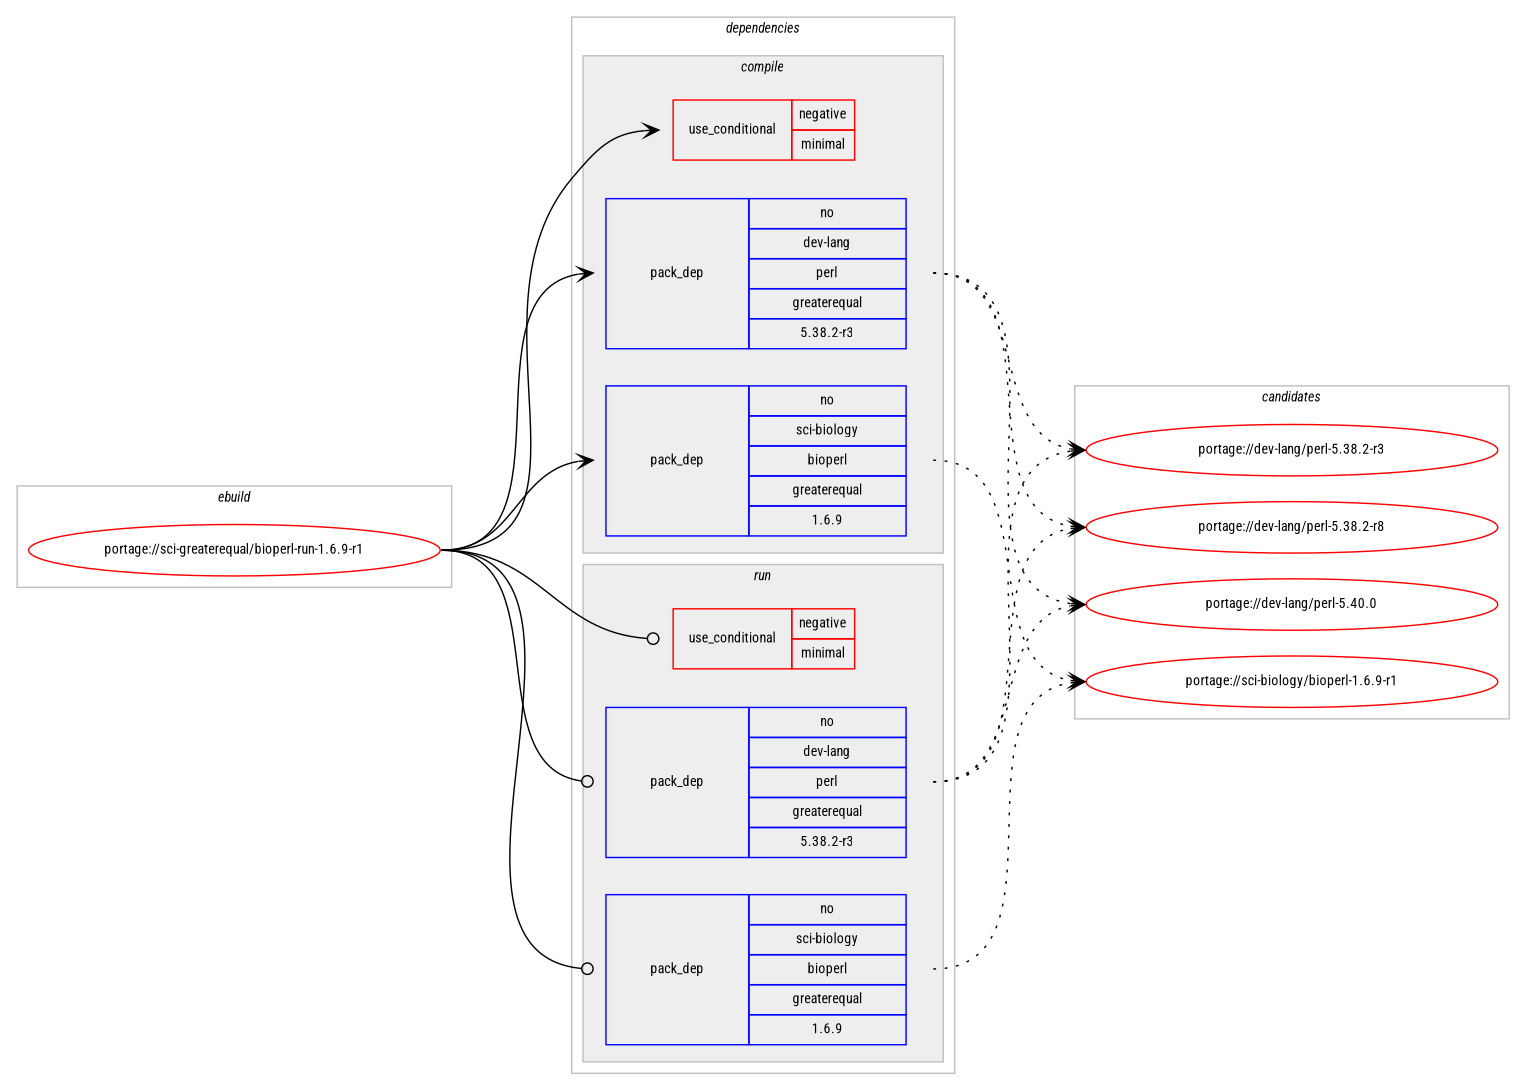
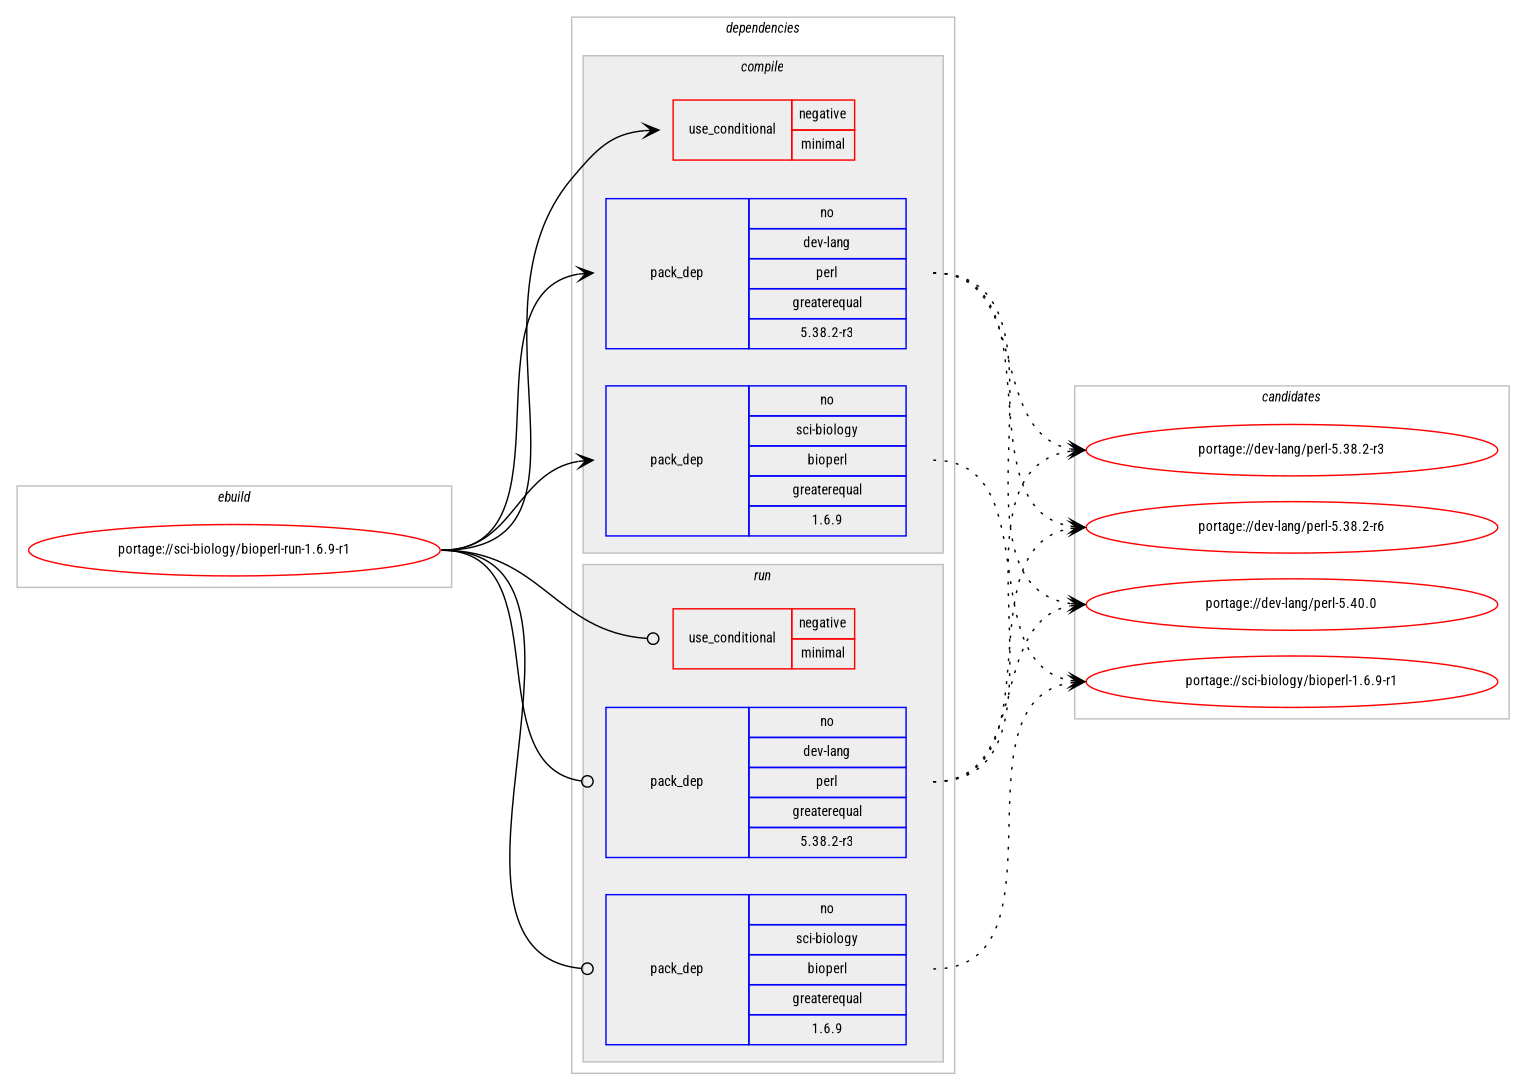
node "portage://dev-lang/perl-5.38.2-r8": label "portage://dev-lang/perl-5.38.2-r8" -> "portage://dev-lang/perl-5.38.2-r6"
node "portage://sci-greaterequal/bioperl-run-1.6.9-r1": label "portage://sci-greaterequal/bioperl-run-1.6.9-r1" -> "portage://sci-biology/bioperl-run-1.6.9-r1"
